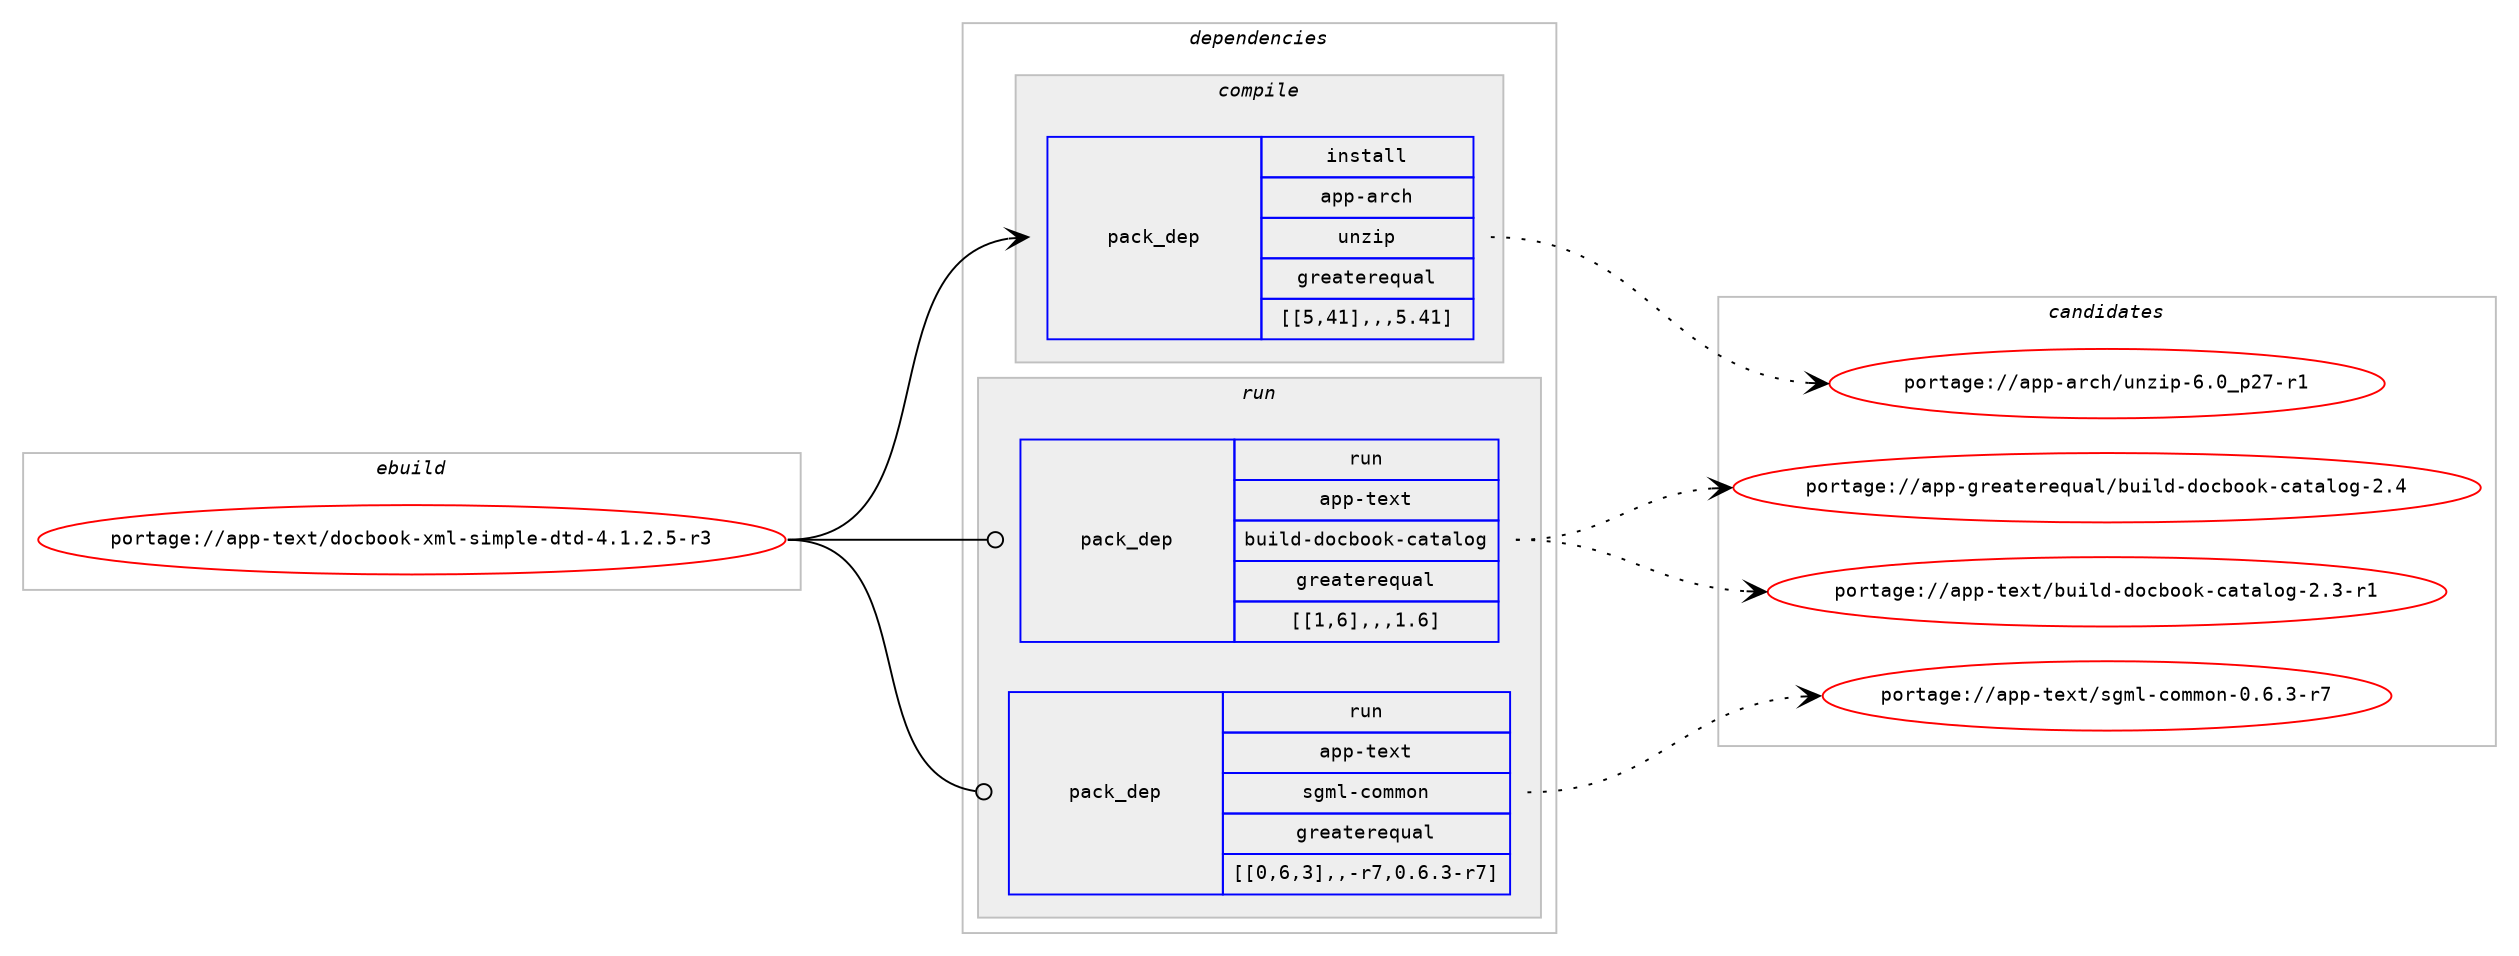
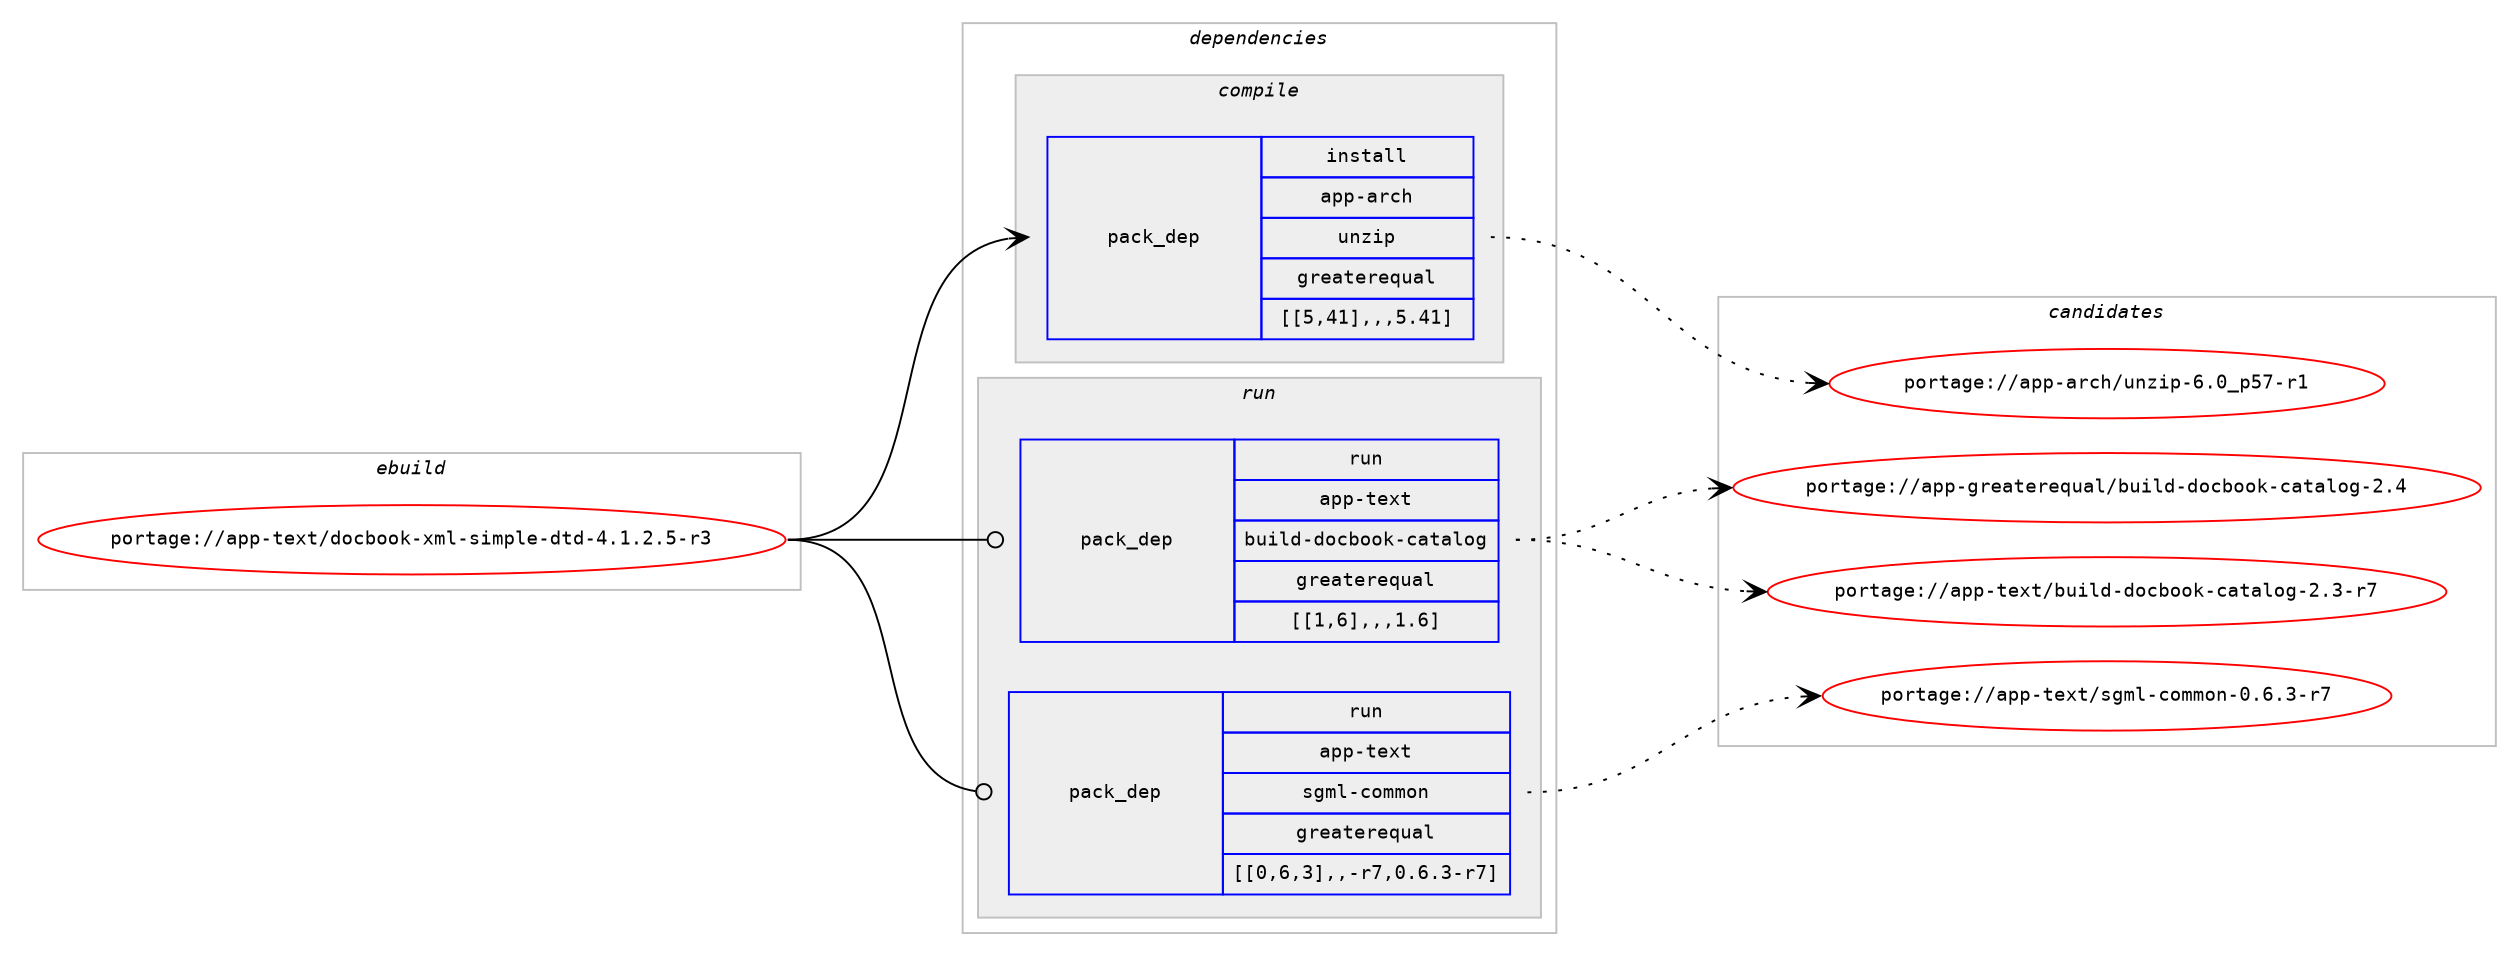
node "portage://app-arch/unzip-6.0_p27-r1": label "portage://app-arch/unzip-6.0_p27-r1" -> "portage://app-arch/unzip-6.0_p57-r1"
node "portage://app-text/build-docbook-catalog-2.3-r1": label "portage://app-text/build-docbook-catalog-2.3-r1" -> "portage://app-text/build-docbook-catalog-2.3-r7"
